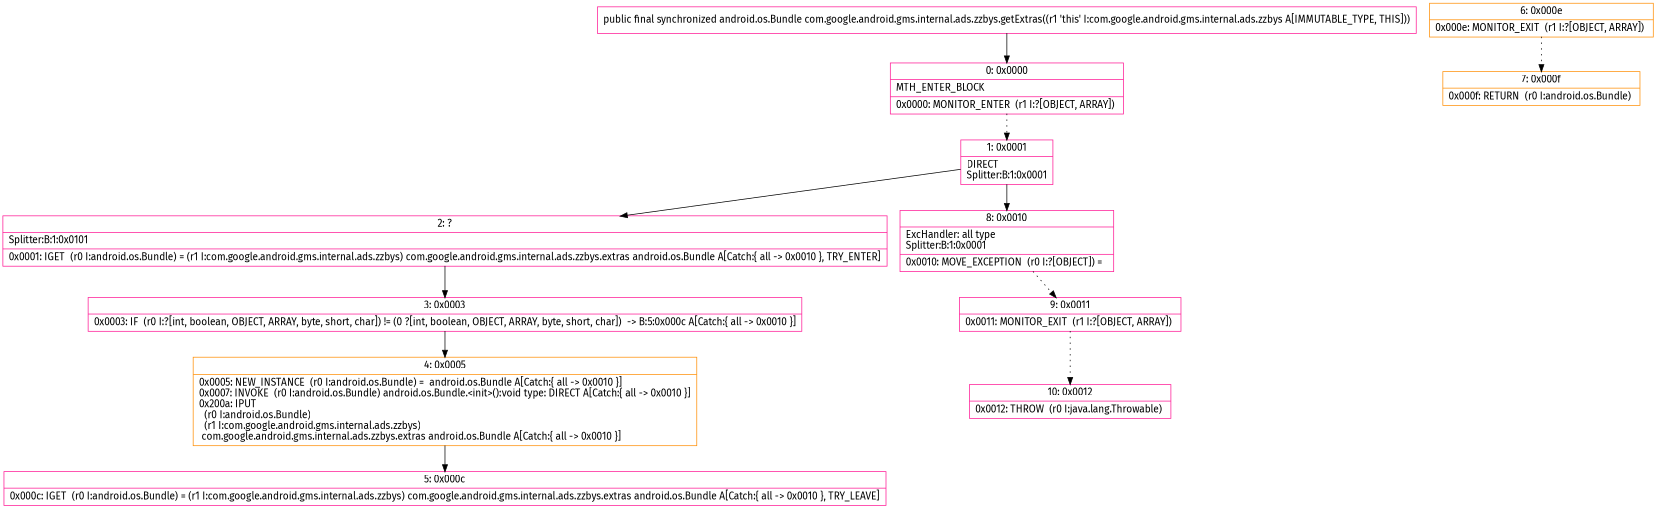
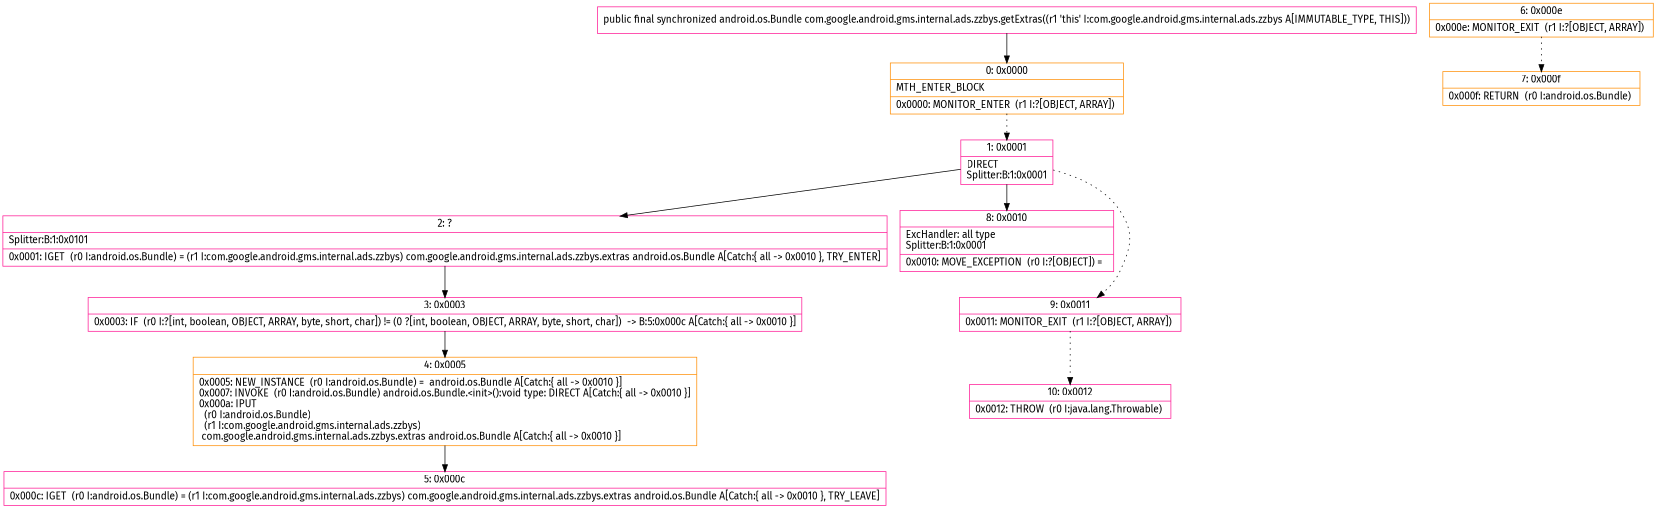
node "0: 0x0000": color deeppink -> darkorange
edge "8: 0x0010" -> "9: 0x0011": now "1: 0x0001" -> "9: 0x0011"
node "4: 0x0005": text "0x200a: IPUT" -> "0x000a: IPUT"
